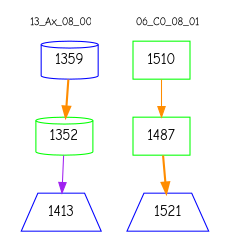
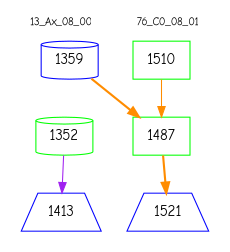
cluster "06_C0_08_01": label "06_C0_08_01" -> "76_C0_08_01"
edge "1359" -> "1352": now "1359" -> "1487"
